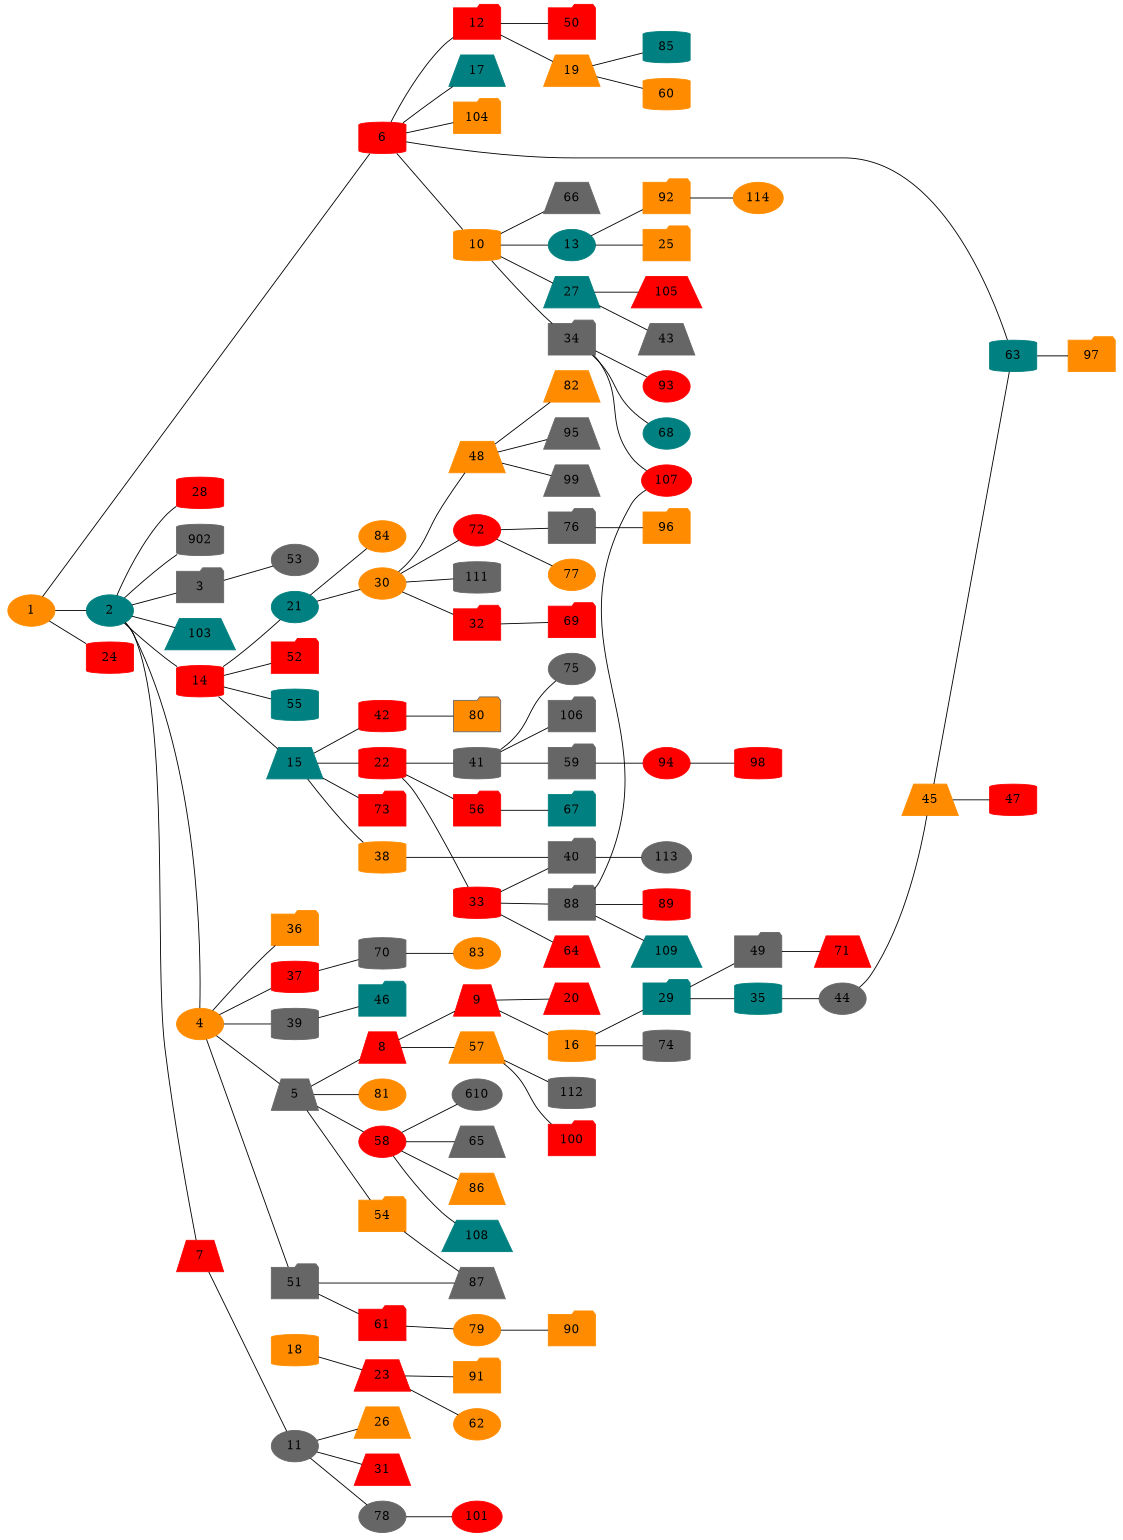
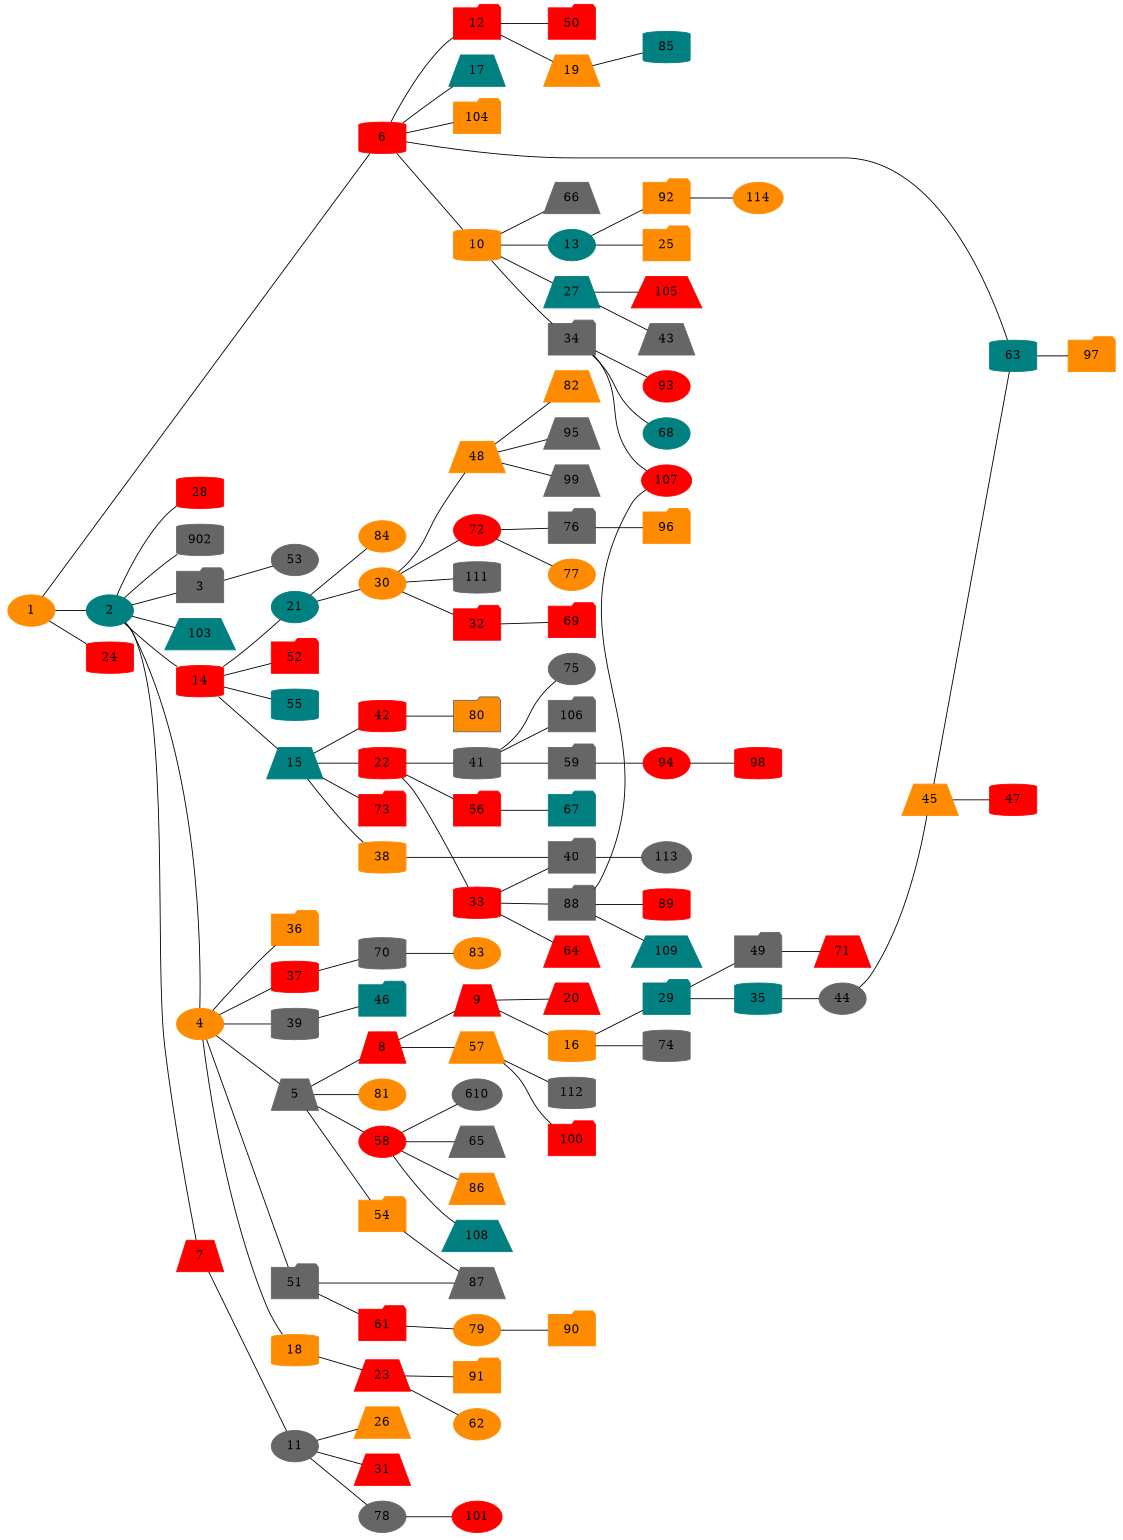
node "60": removed
edge "4" -- "18": added
